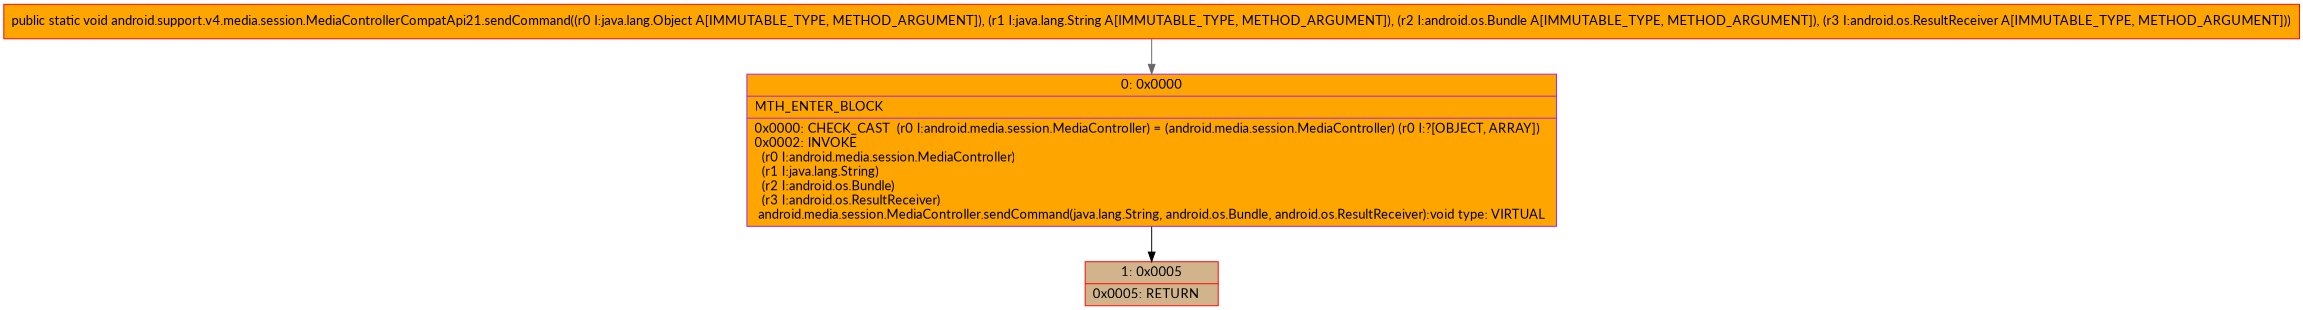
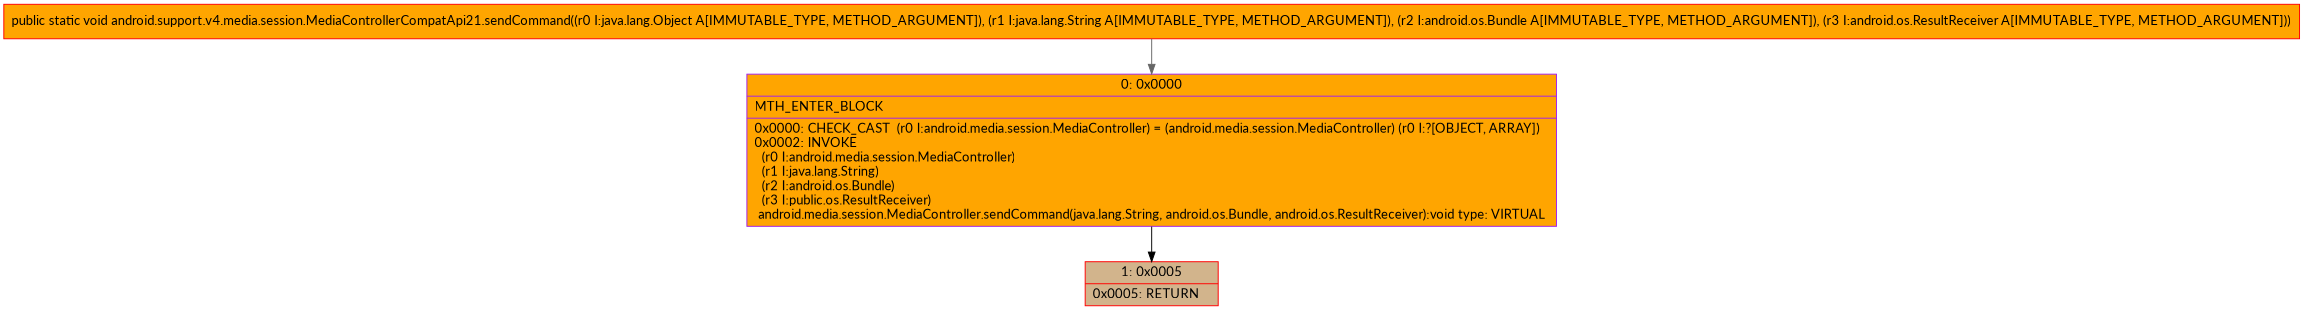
node "0: 0x0000": text "(r3 I:android.os.ResultReceiver)" -> "(r3 I:public.os.ResultReceiver)"
